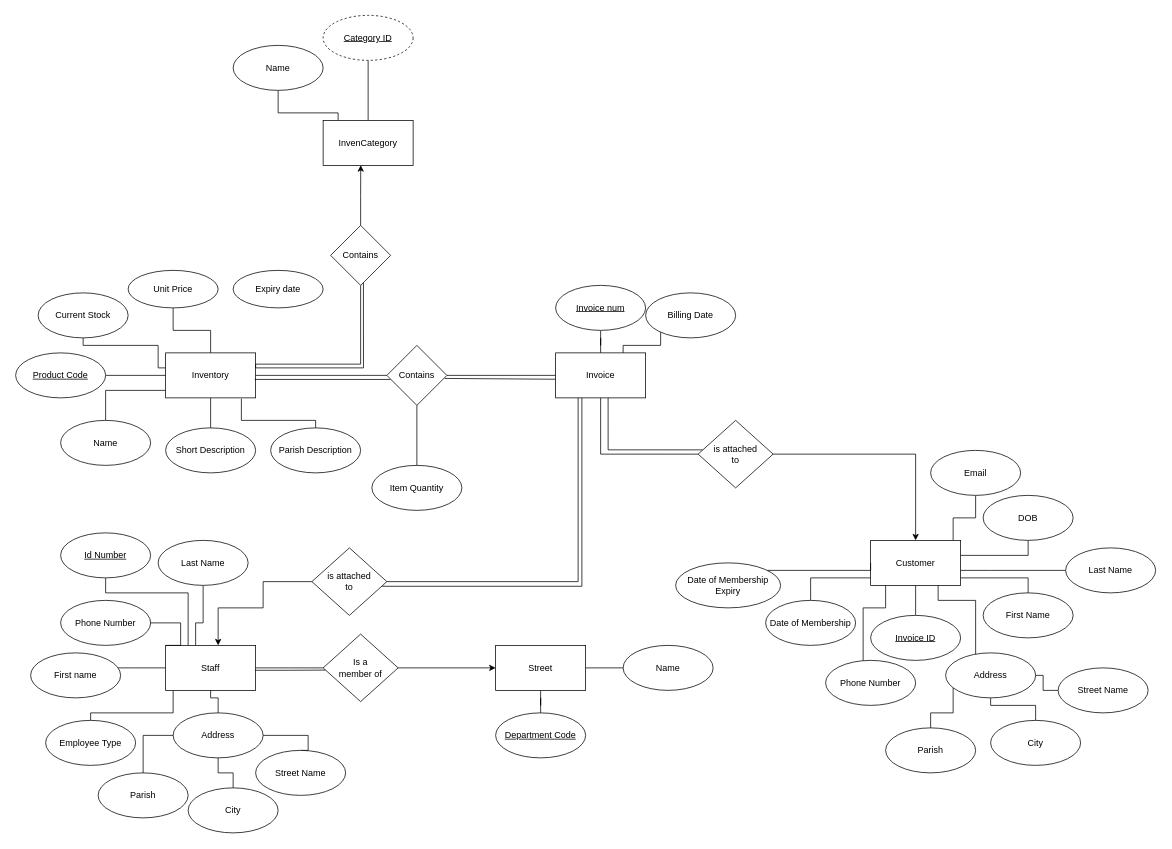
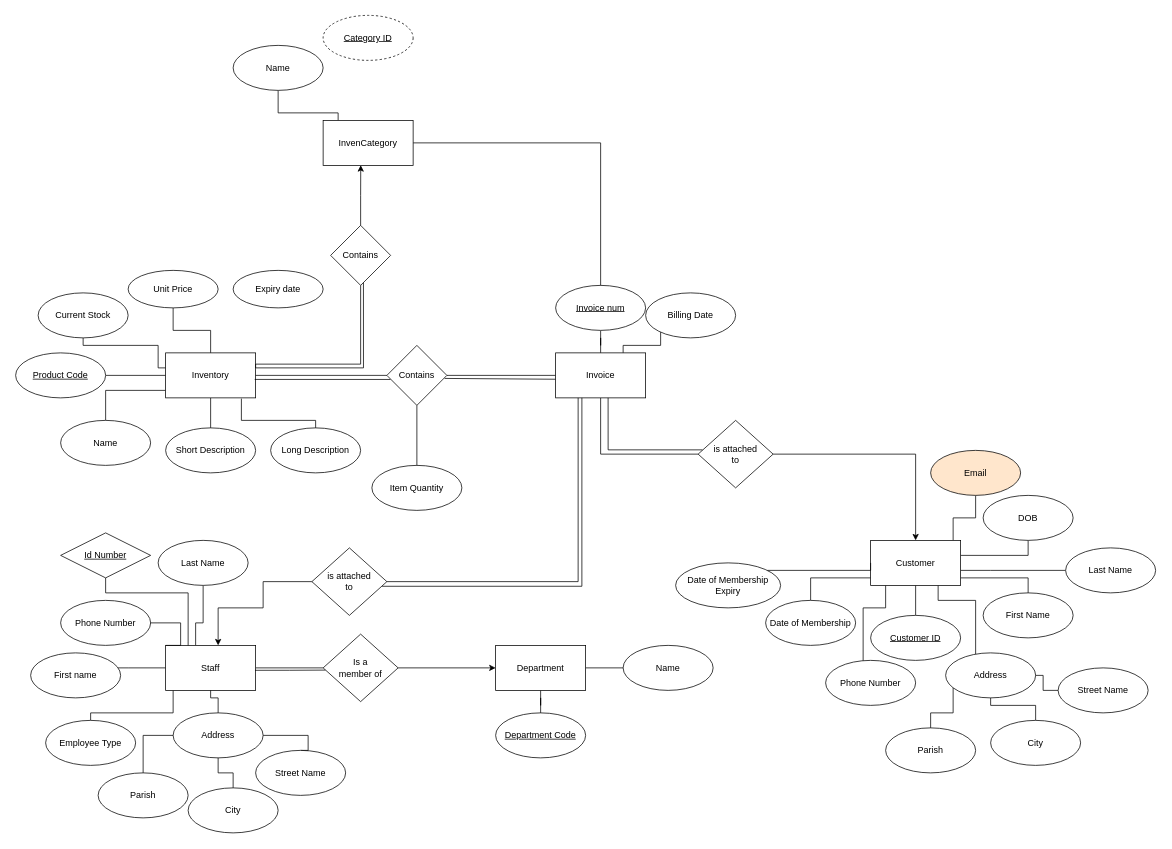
edge "Category ID" -- "InvenCategory": now "Invoice num" -- "InvenCategory"
node "Parish Description": label "Parish Description" -> "Long Description"
node "Email": fillcolor #ffffff -> #ffe6cc
node "Id Number": shape ellipse -> diamond
node "Invoice ID": label "Invoice ID" -> "Customer ID"
node "Street": label "Street" -> "Department"
